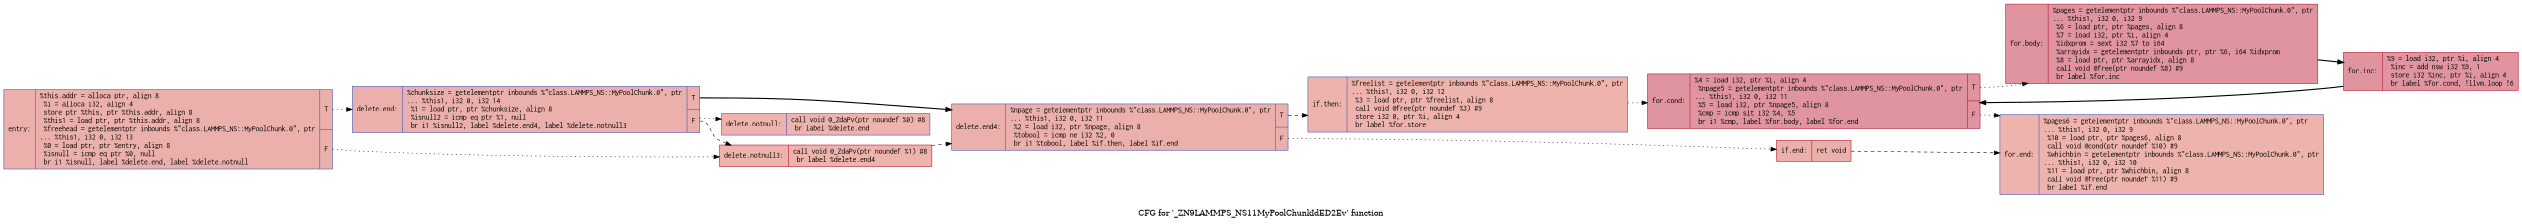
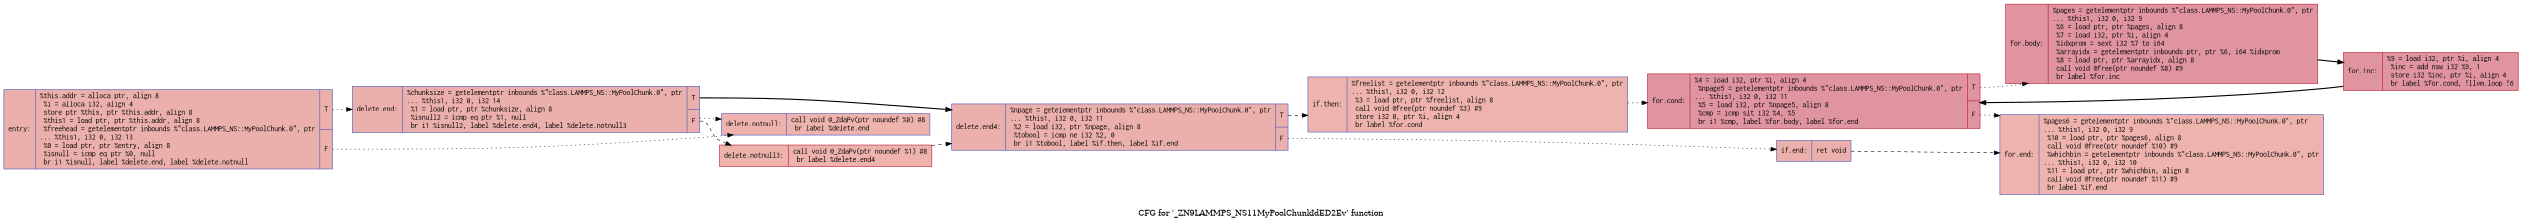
node "if.then:": text "br label %for.store" -> "br label %for.cond"
node "for.end:": text "call void @cond(ptr noundef %10) #9" -> "call void @free(ptr noundef %10) #9"
node "if.end:": color #b70d28ff -> #3d50c3ff
edge "entry:" -> "delete.notnull3:": now "entry:" -> "delete.notnull:"
